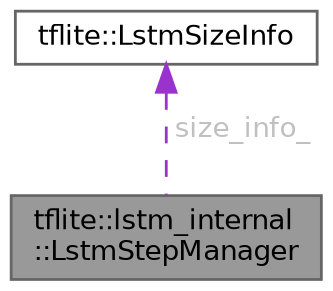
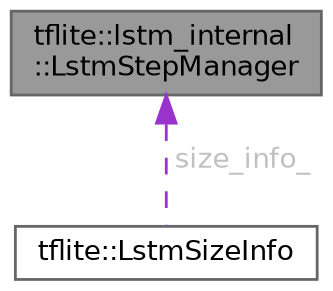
edge "tflite::lstm_internal ::LstmStepManager" -> "tflite::LstmSizeInfo": reversed
